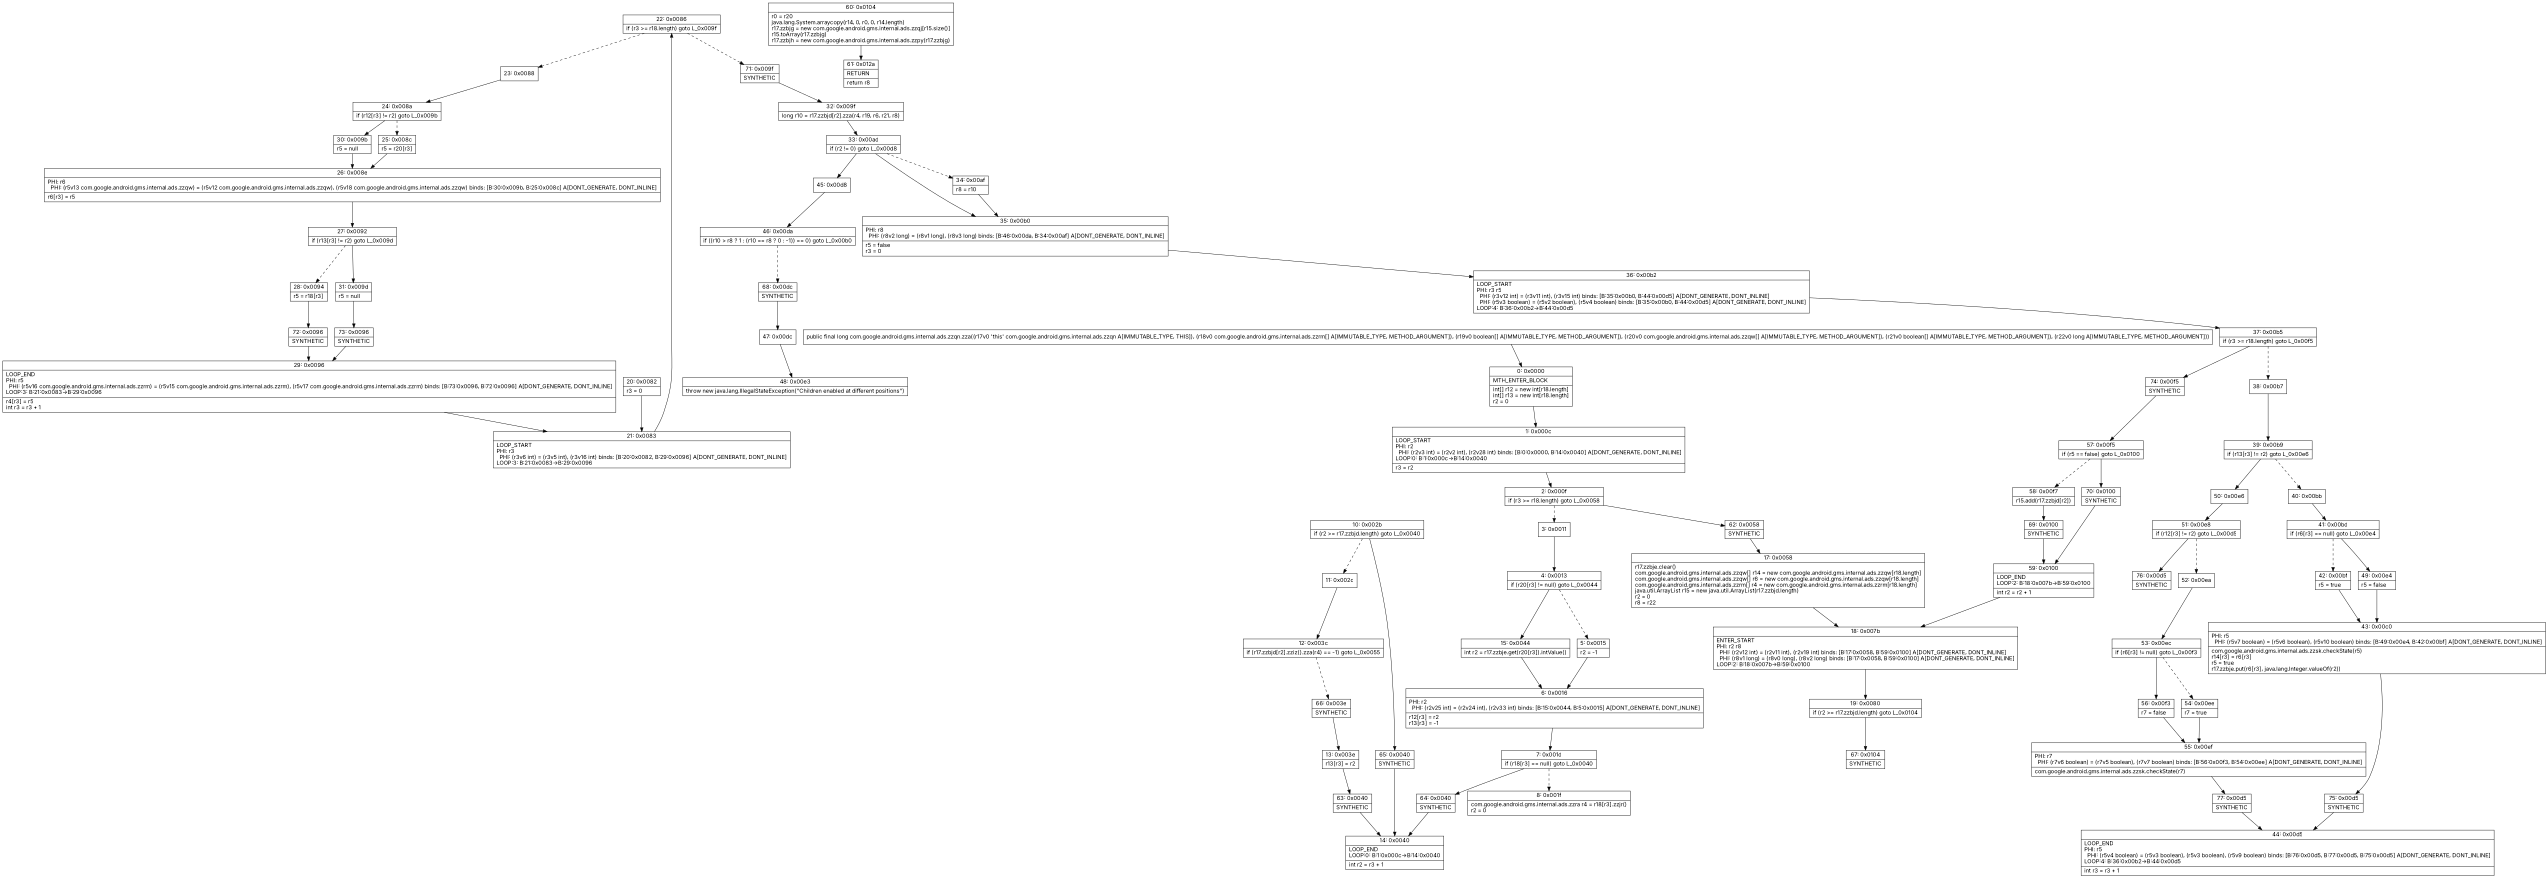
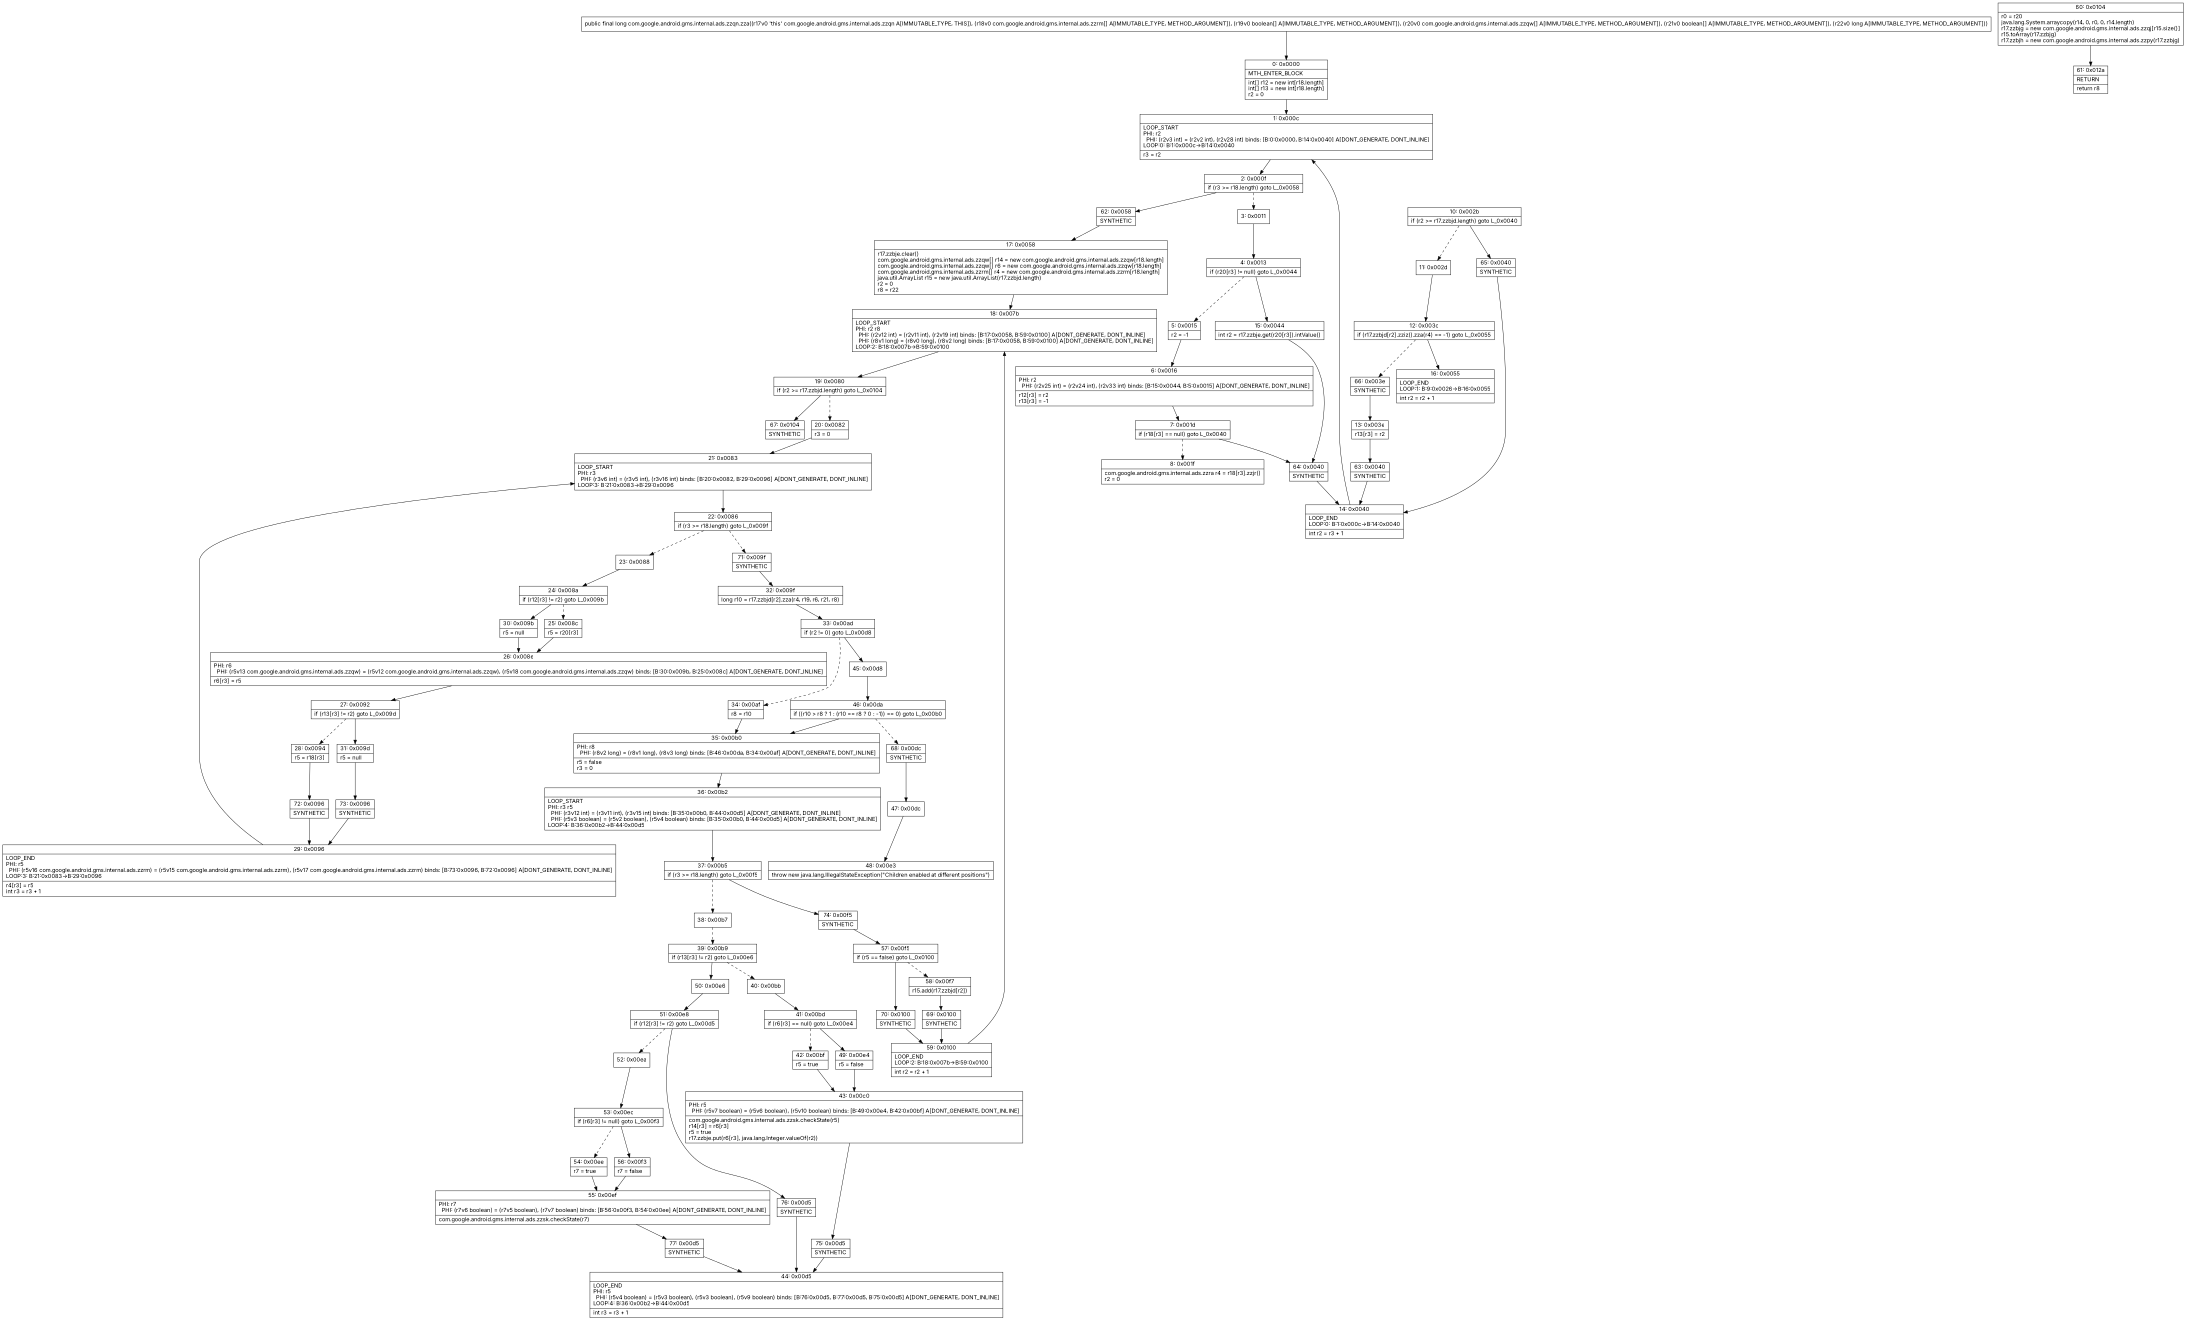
edge "33: 0x00ad" -> "35: 0x00b0": now "46: 0x00da" -> "35: 0x00b0"
edge "14: 0x0040" -> "1: 0x000c": added
node "16: 0x0055": added
edge "19: 0x0080" -> "20: 0x0082": added
edge "38: 0x00b7" -> "39: 0x00b9": style solid -> dashed
node "18: 0x007b": text "ENTER_START" -> "LOOP_START"
edge "15: 0x0044" -> "6: 0x0016": now "15: 0x0044" -> "64: 0x0040"
edge "76: 0x00d5" -> "44: 0x00d5": added
